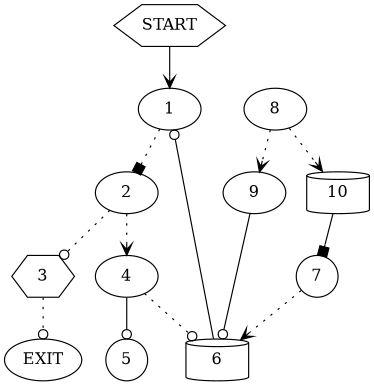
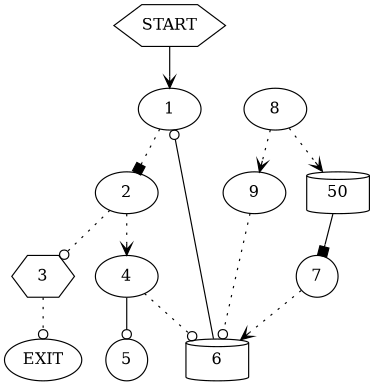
node "10": label "10" -> "50"
edge "9" -> "6": style solid -> dotted
